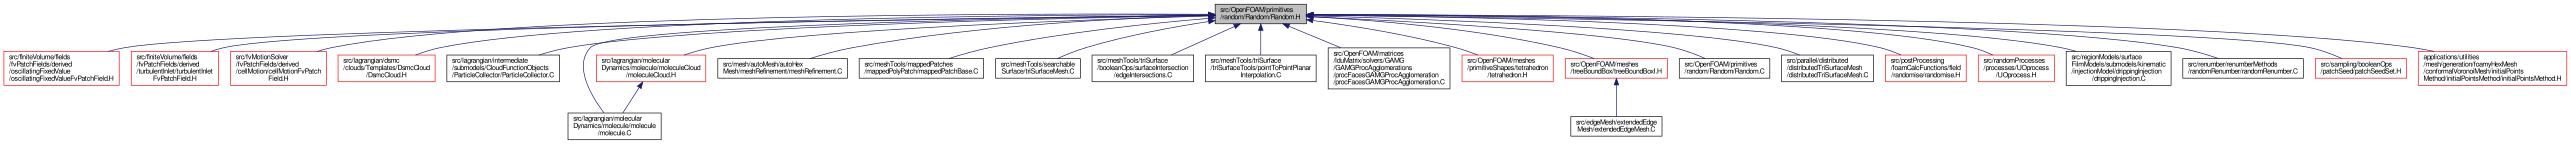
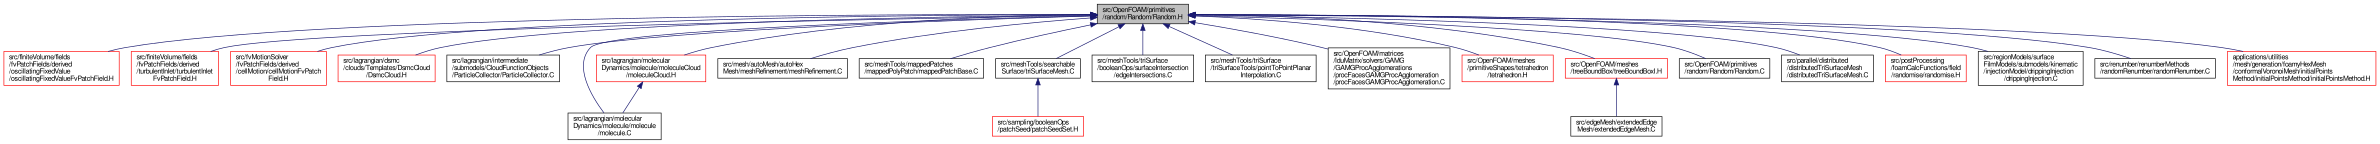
edge "src/sampling/booleanOps /patchSeed/patchSeedSet.H" -> "src/OpenFOAM/primitives /random/Random/Random.H": now "src/sampling/booleanOps /patchSeed/patchSeedSet.H" -> "src/meshTools/searchable Surface/triSurfaceMesh.C"
node "src/randomProcesses /processes/UOprocess /UOprocess.H": removed
